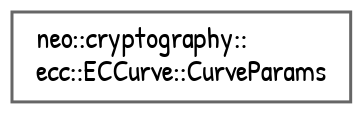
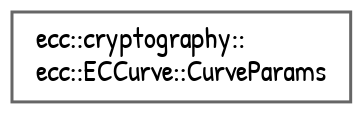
node "neo::cryptography:: ecc::ECCurve::CurveParams": label "neo::cryptography:: ecc::ECCurve::CurveParams" -> "ecc::cryptography:: ecc::ECCurve::CurveParams"
